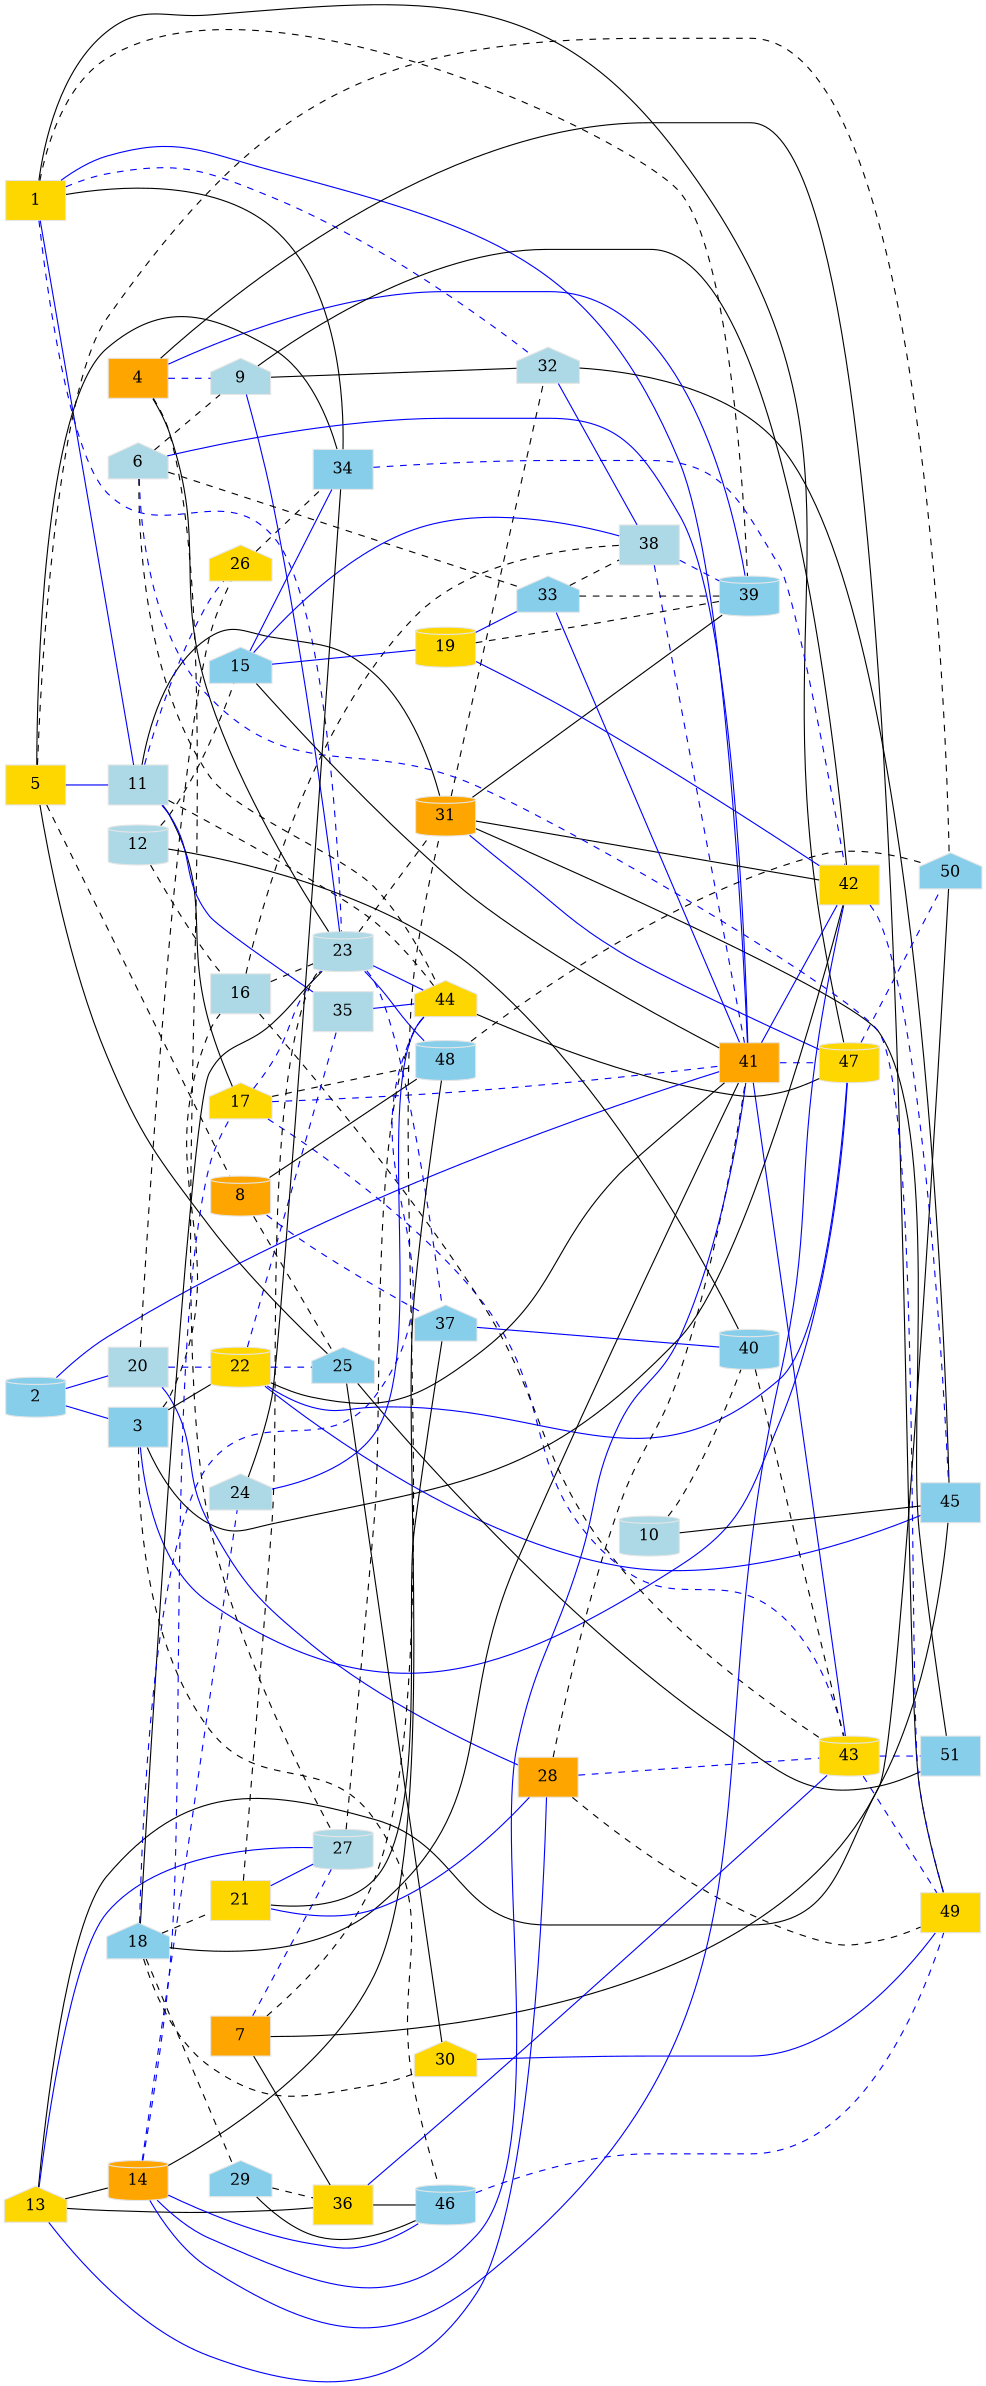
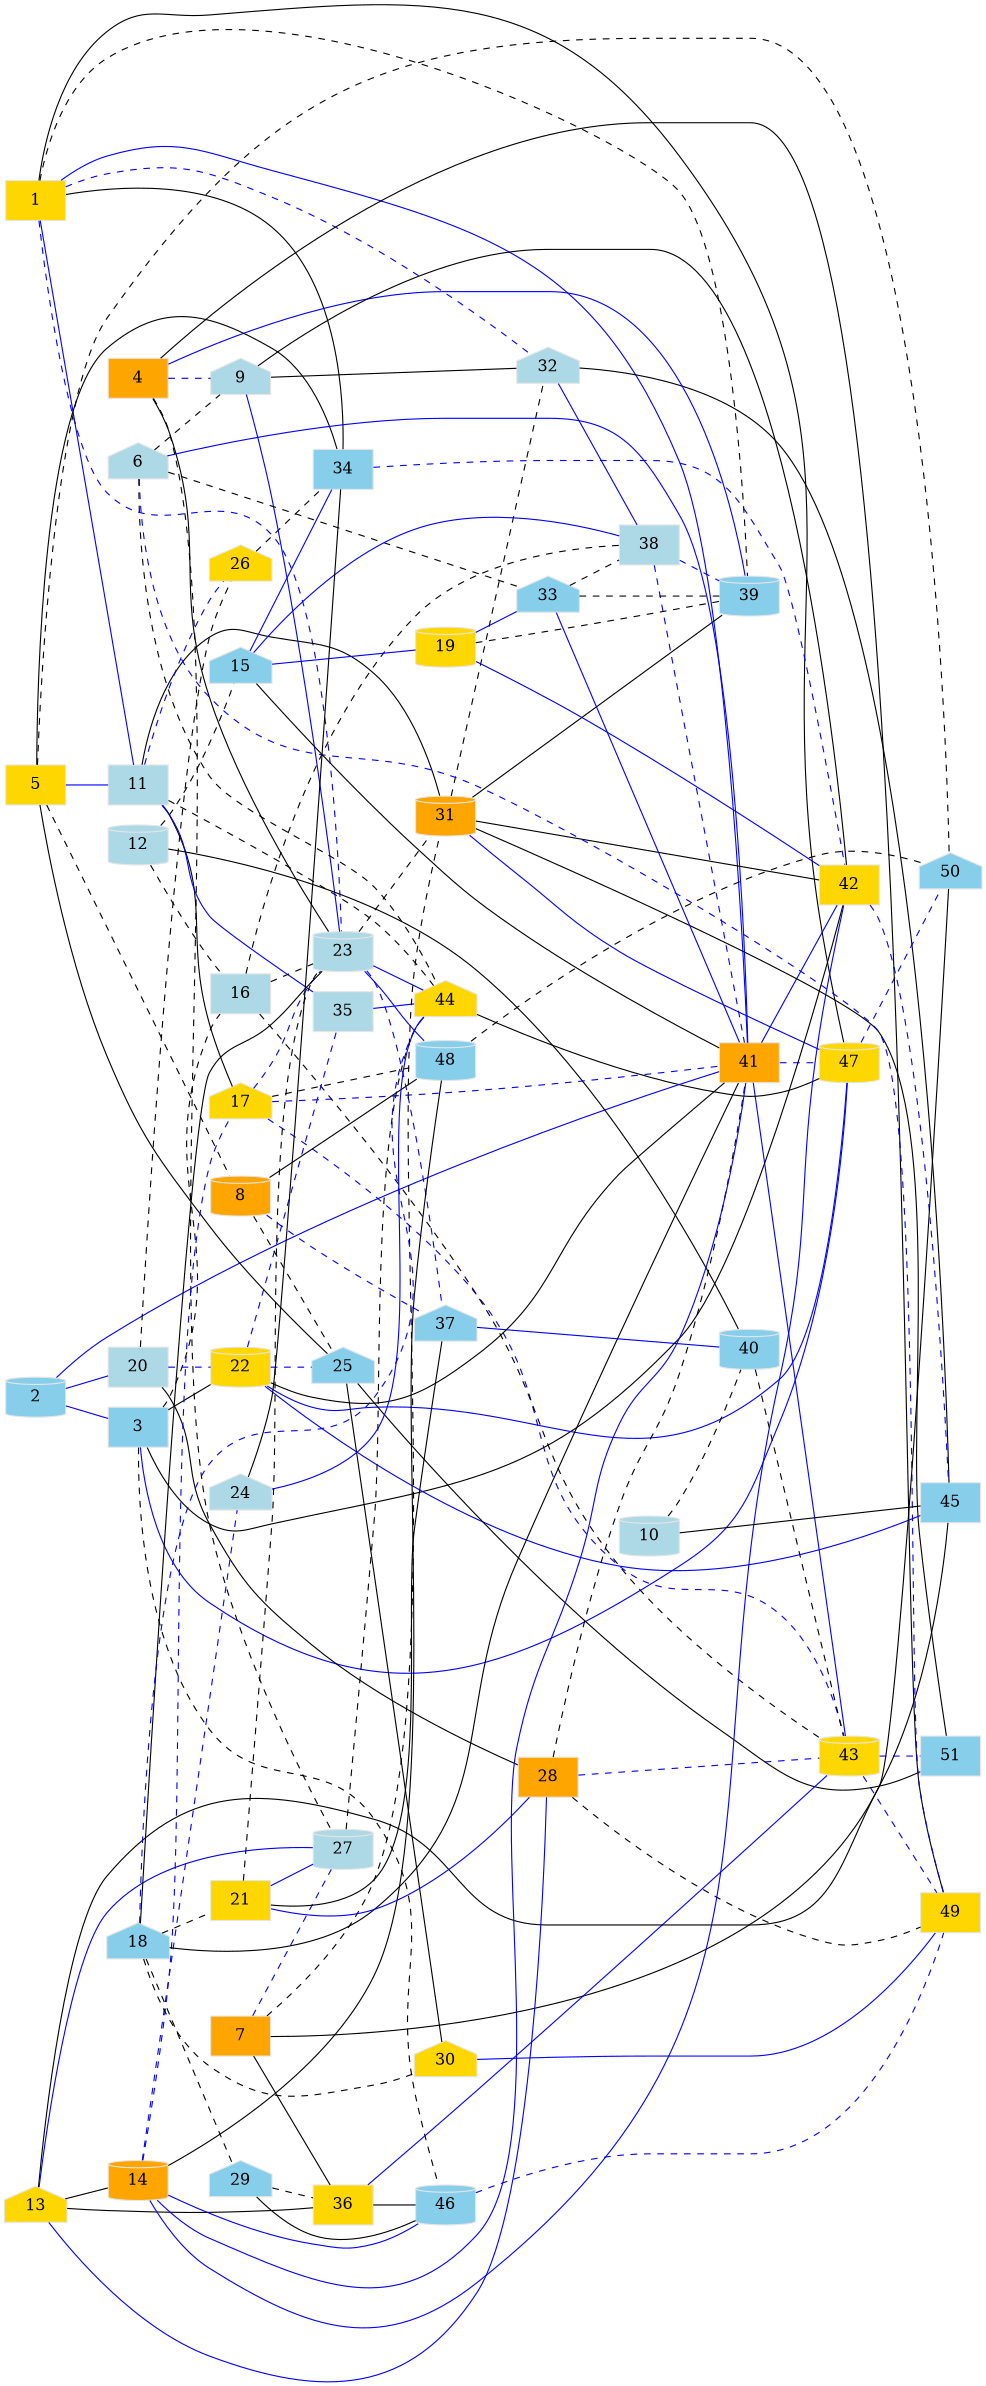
edge "20" -- "28": color blue -> black
